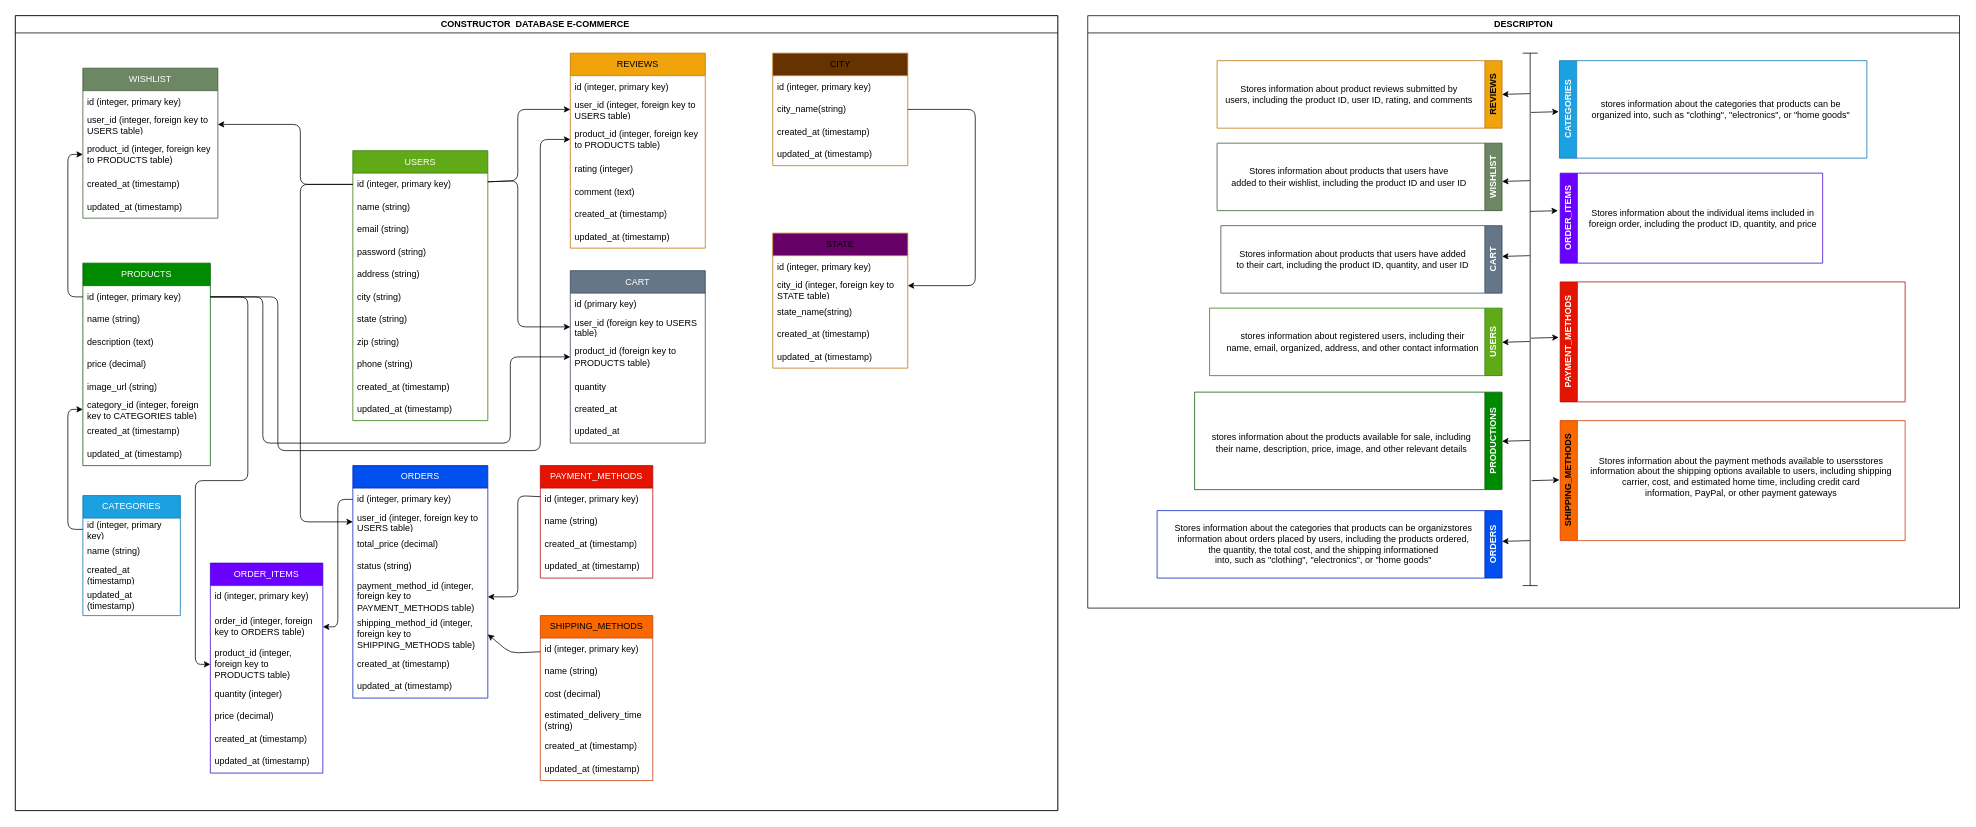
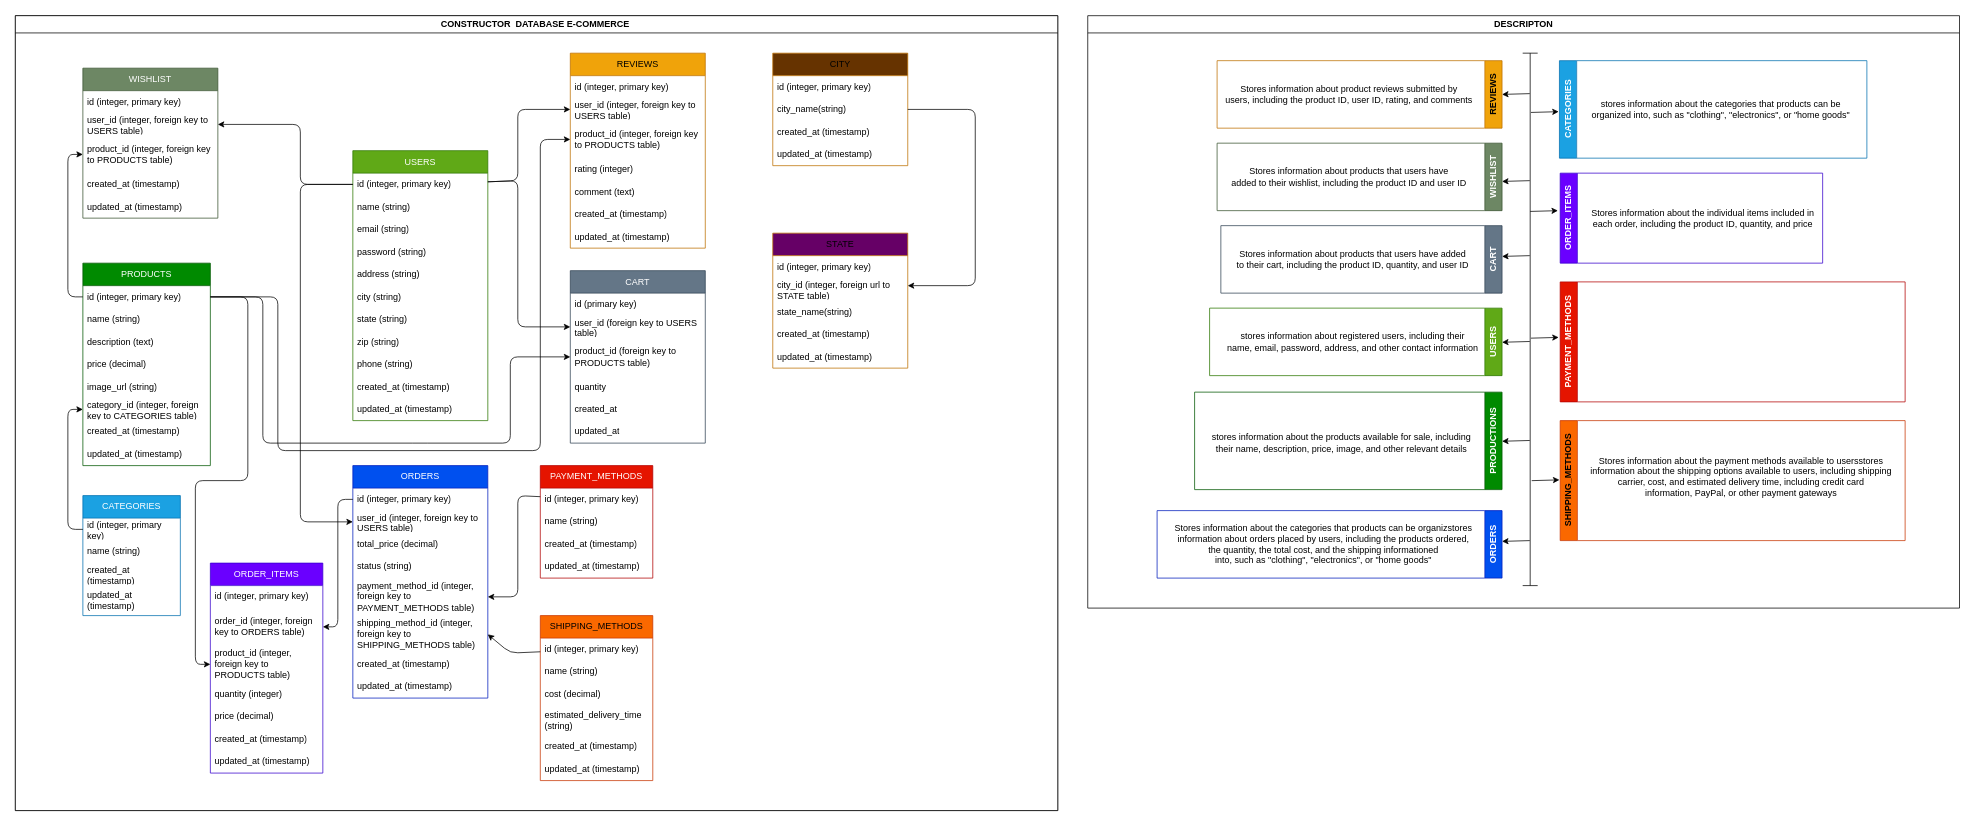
node "Stores information about the individual items included in foreign order, including the product ID, quantity, and price": label "Stores information about the individual items included in foreign order, including the product ID, quantity, and price" -> "Stores information about the individual items included in each order, including the product ID, quantity, and price"
node "city_id (integer, foreign key to STATE table)": label "city_id (integer, foreign key to STATE table)" -> "city_id (integer, foreign url to STATE table)"
node "stores information about registered users, including their name, email, organized, address, and other contact information": label "stores information about registered users, including their name, email, organized, address, and other contact information" -> "stores information about registered users, including their name, email, password, address, and other contact information"
node "Stores information about the payment methods available to usersstores information about the shipping options available to users, including shipping carrier, cost, and estimated home time, including credit card information, PayPal, or other payment gateways": label "Stores information about the payment methods available to usersstores information about the shipping options available to users, including shipping carrier, cost, and estimated home time, including credit card information, PayPal, or other payment gateways" -> "Stores information about the payment methods available to usersstores information about the shipping options available to users, including shipping carrier, cost, and estimated delivery time, including credit card information, PayPal, or other payment gateways"
